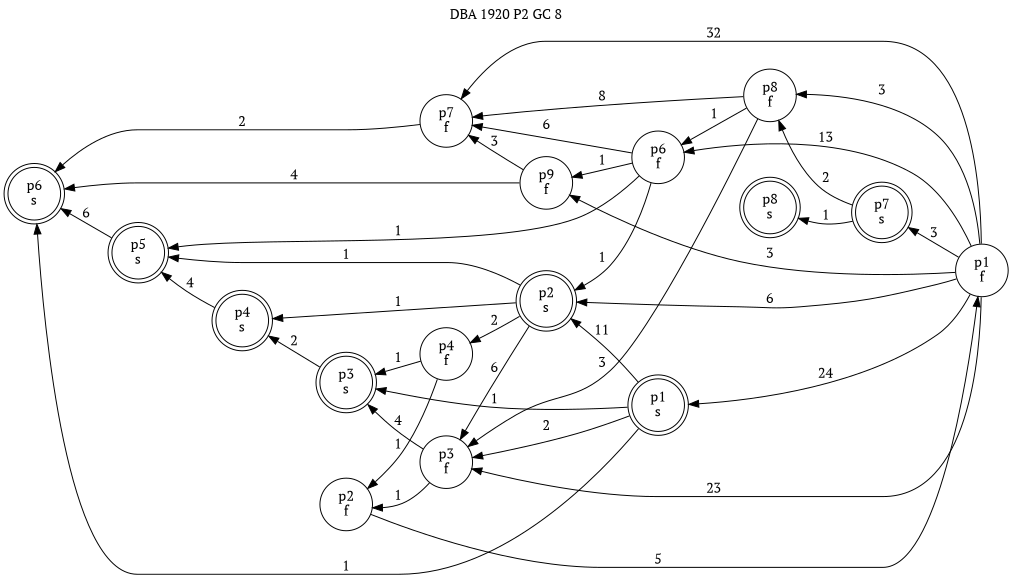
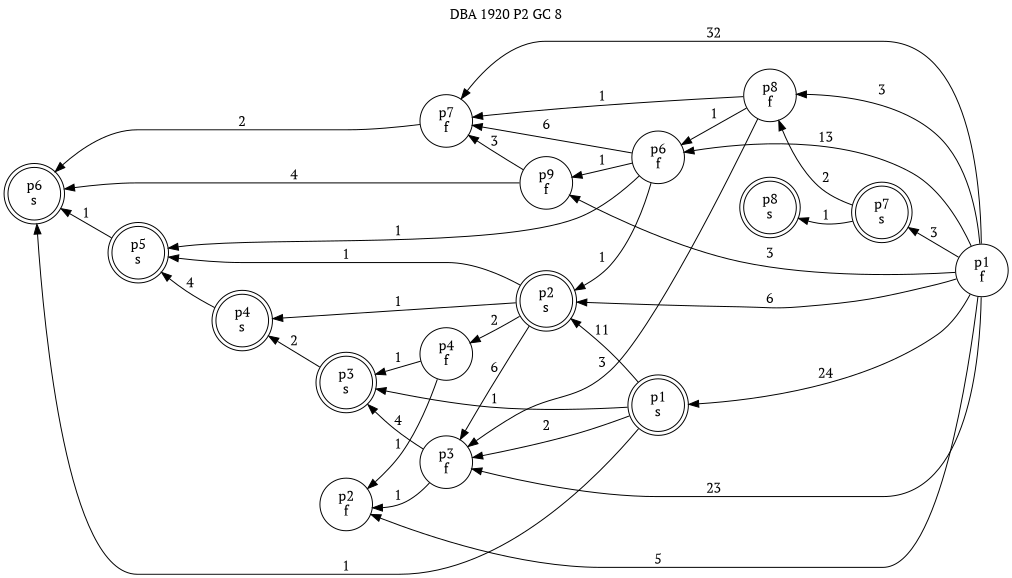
edge "p8 f" -> "p7 f": label "8" -> "1"
edge "p5 s" -> "p6 s": label "6" -> "1"
edge "p2 f" -> "p1 f": reversed
